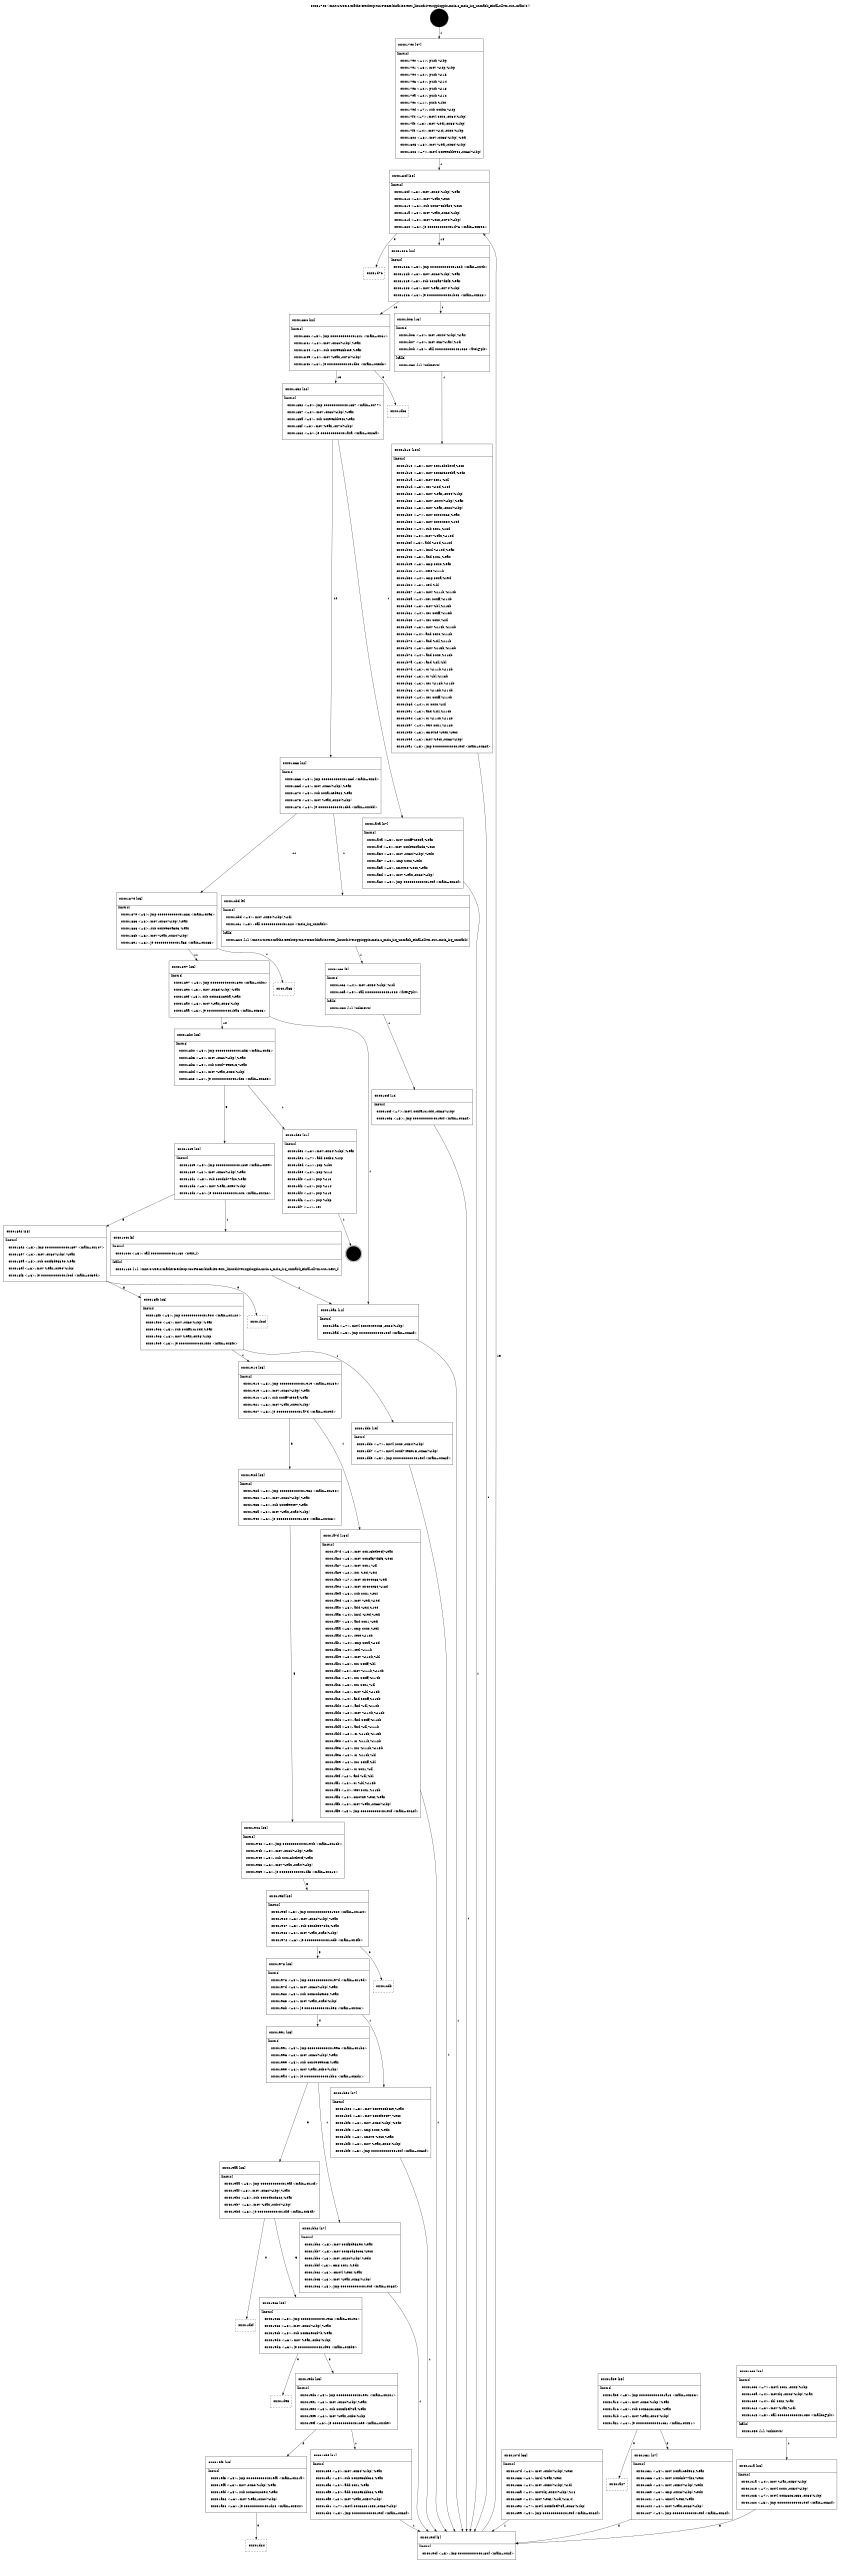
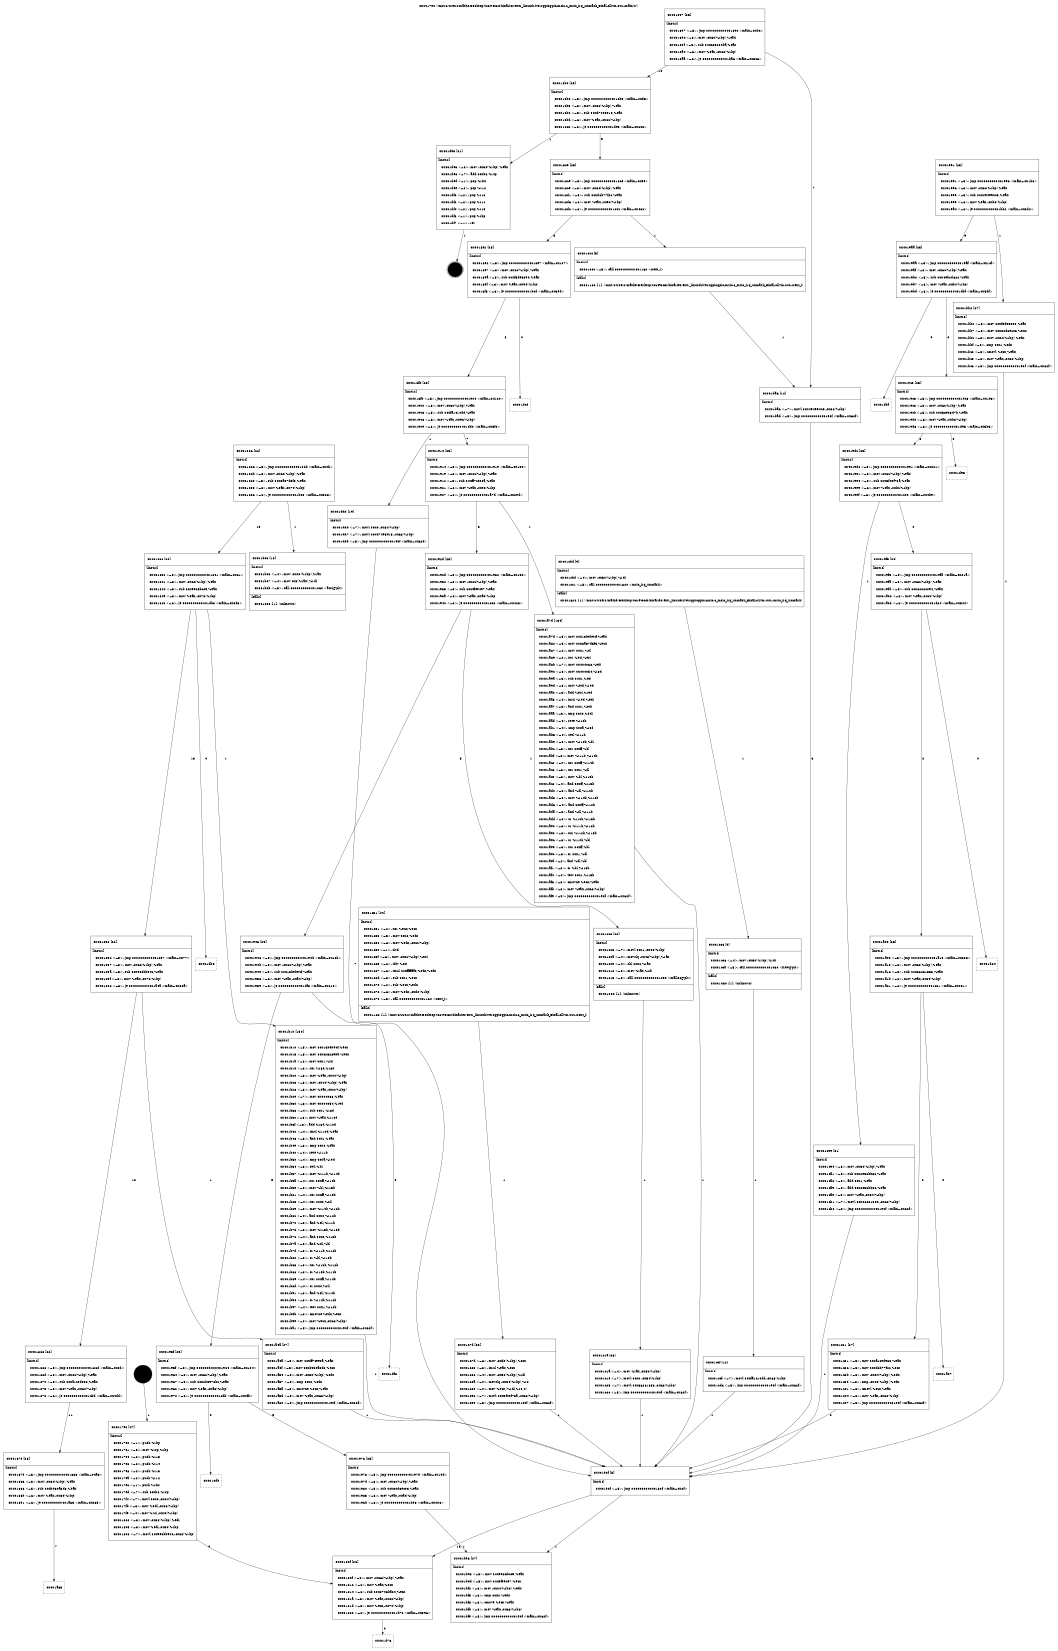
edge "0x4017e0 [47]" -> "0x40180f [23]": label " 1" -> " 0"
edge "0x40180f [23]" -> "0x401826 [22]": removed, label "14"
edge "0x401b03 [13]" -> "0x401b10 [150]": now "0x40183c [22]" -> "0x401b10 [150]"
edge "0x4019f5 [25]" -> "0x401a0e [25]": added, label "2"
edge "0x40192d [25]" -> "0x401c03 [23]": added, label "1"
edge "0x401868 [22]" -> "0x401cbd [9]": removed, label "1"
edge "0x40187e [25]" -> "0x401897 [25]": removed, label "11"
node "0x401c51 [44]": added
node "0x401df8": added
edge "0x401978 [25]" -> "0x401991 [25]": removed, label "4"
edge "0x401ba6 [12]" -> "0x401e0f [5]": label " 1" -> " 3"
edge "0x401dd0 [19]" -> "0x401e0f [5]": label " 1" -> " 7"
edge "0x401be8 [27]" -> "0x401e0f [5]": reversed
edge "0x401c1a [23]" -> "0x401e0f [5]": label " 8" -> " 1"
